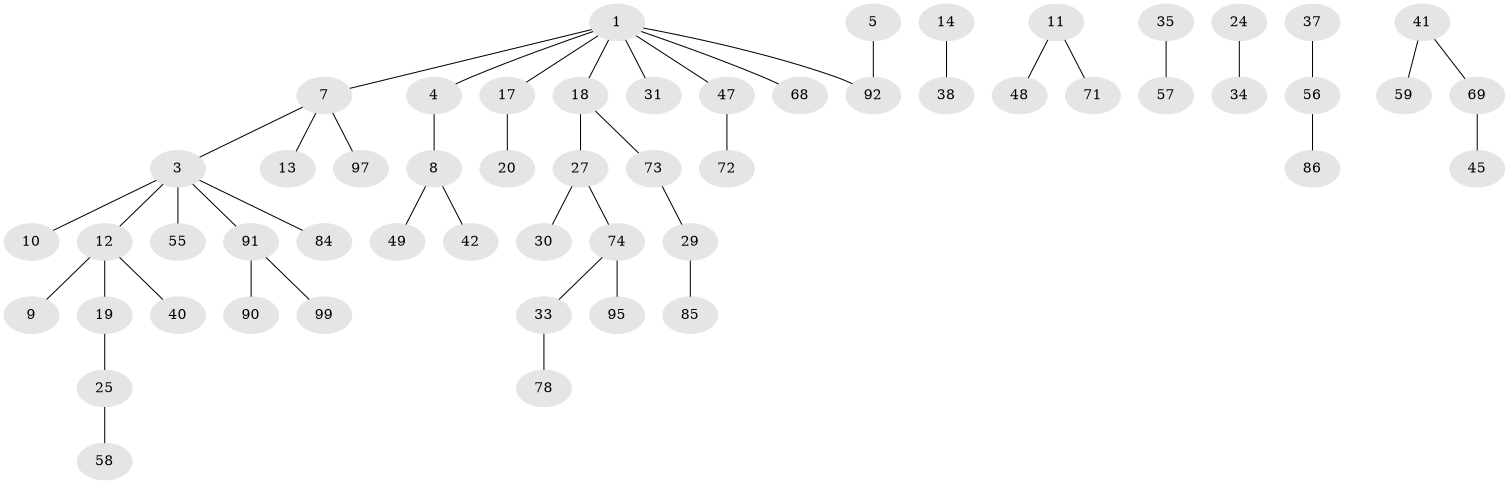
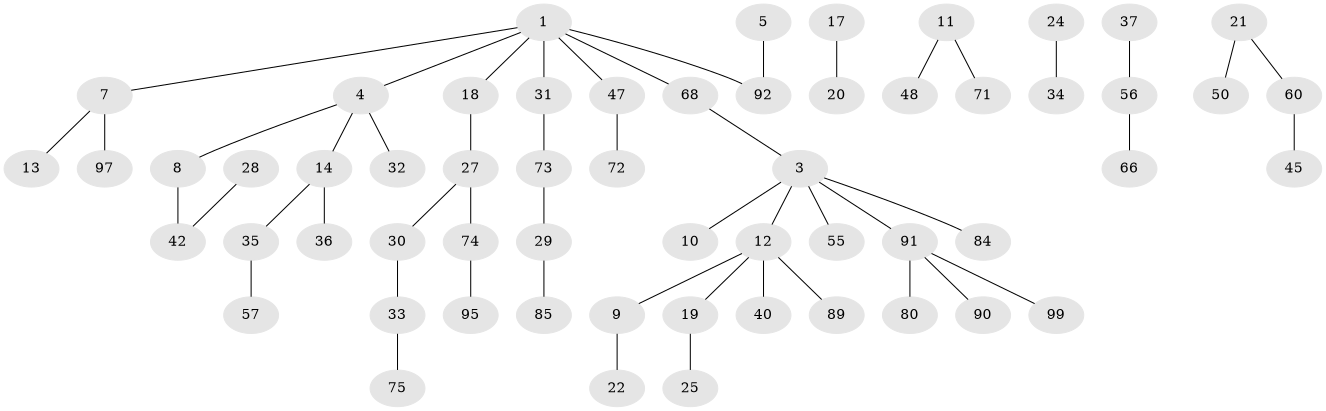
node "41": label "41" -> "21"
edge "1" -- "17": removed
node "38": label "38" -> "36"
node "59": label "59" -> "50"
node "69": label "69" -> "60"
edge "7" -- "3": now "68" -- "3"
edge "4" -- "14": added
edge "18" -- "73": now "31" -- "73"
node "28": added
node "32": added
node "86": label "86" -> "66"
edge "14" -- "35": added
node "49": removed
edge "74" -- "33": now "30" -- "33"
node "89": added
node "80": added
node "78": label "78" -> "75"
node "22": added
node "58": removed
